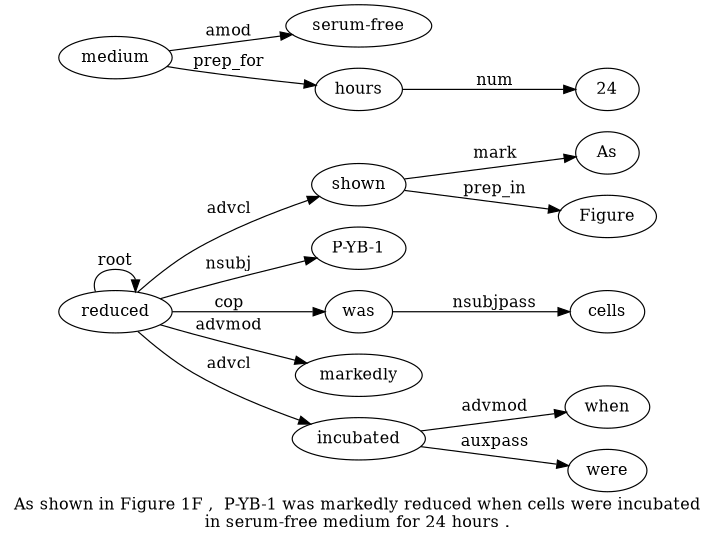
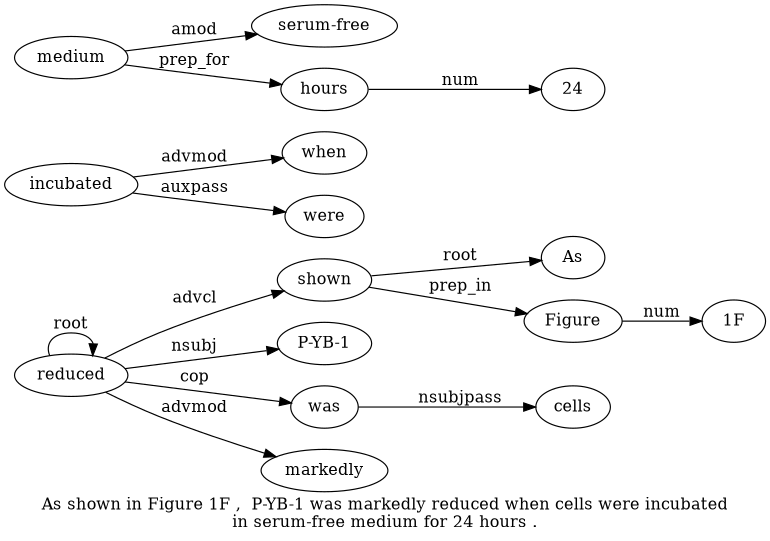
edge "shown" -> "As": label "mark" -> "root"
node "1F": added
edge "reduced" -> "incubated": removed, label "advcl"
